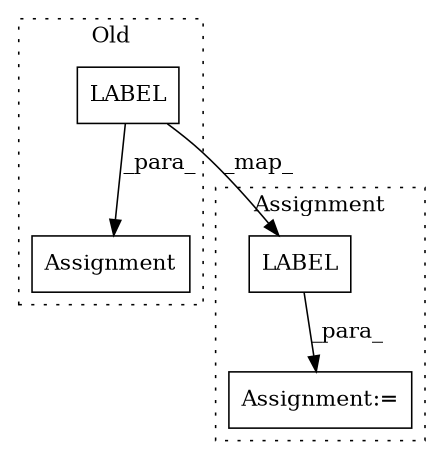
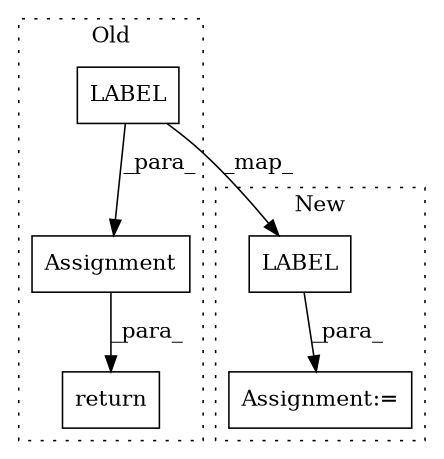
cluster "Assignment": label "Assignment" -> "New"
node "return": added
